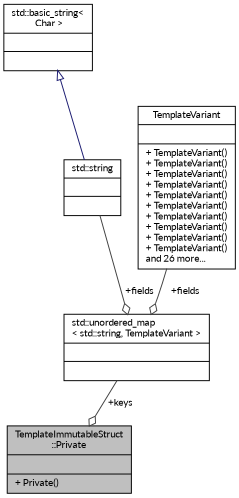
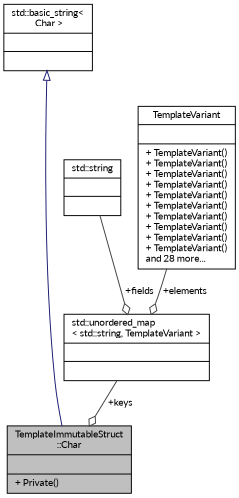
edge "std::string" -> "std::basic_string<": now "TemplateImmutableStruct" -> "std::basic_string<"
node "TemplateVariant": text "and 26 more..." -> "and 28 more..."
edge "TemplateVariant" -> "std::unordered_map": label " +fields" -> " +elements"
node "TemplateImmutableStruct": text "::Private" -> "::Char"
